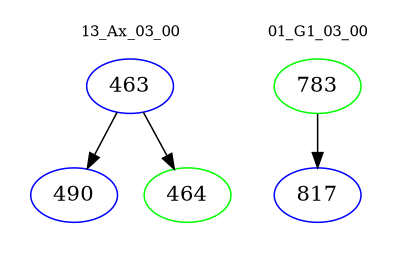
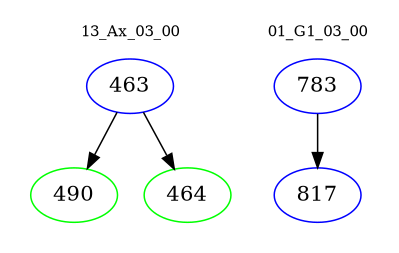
node "783": color green -> blue
node "490": color blue -> green
